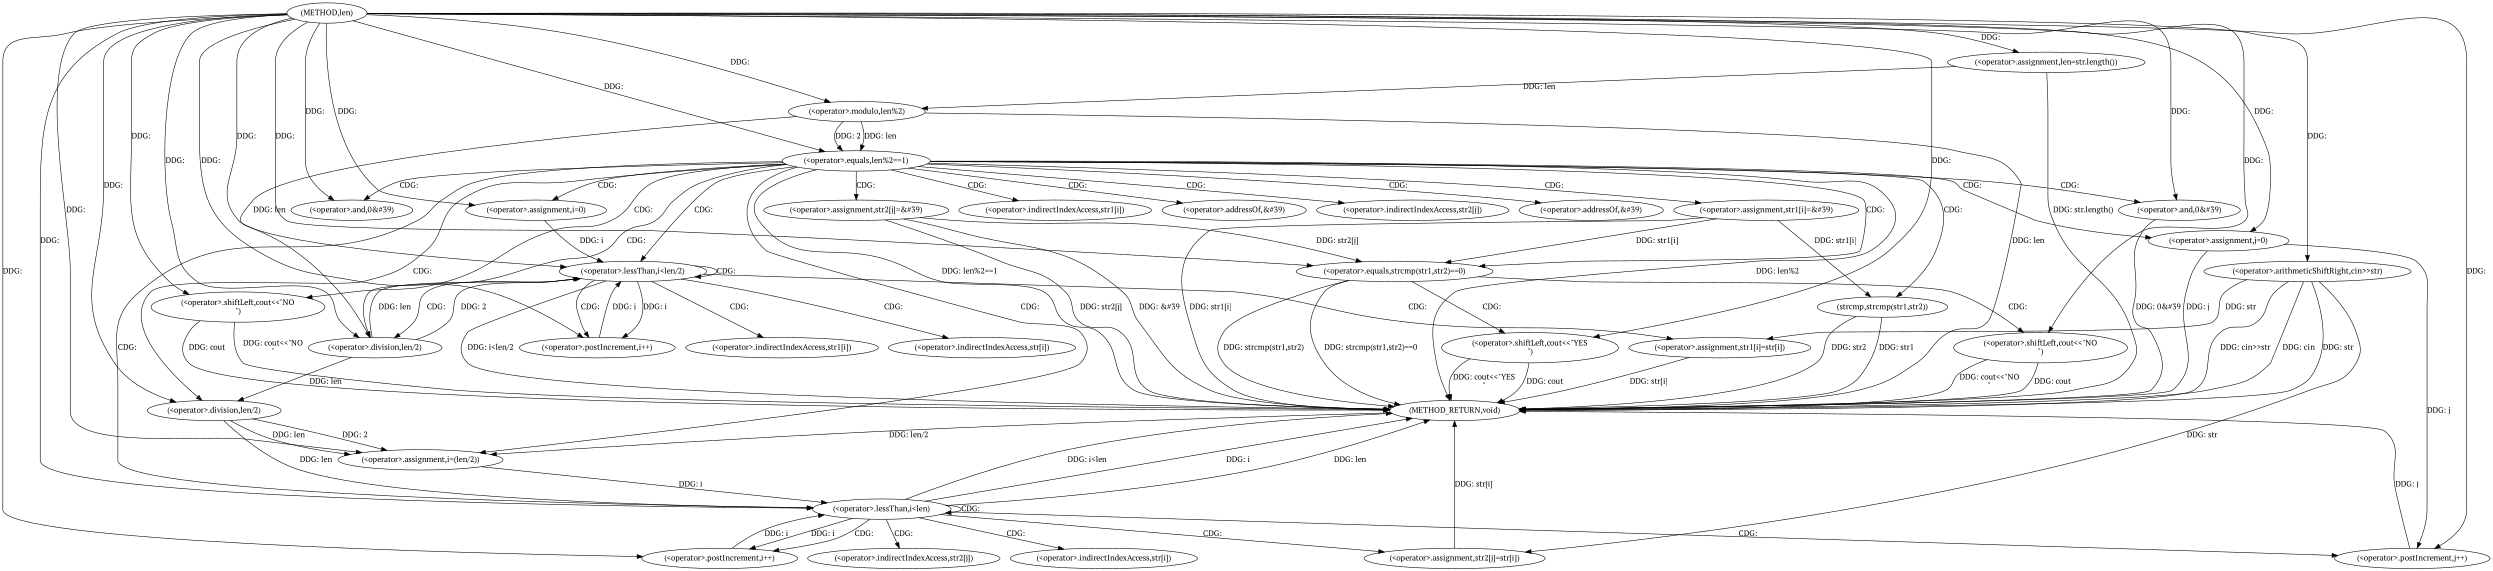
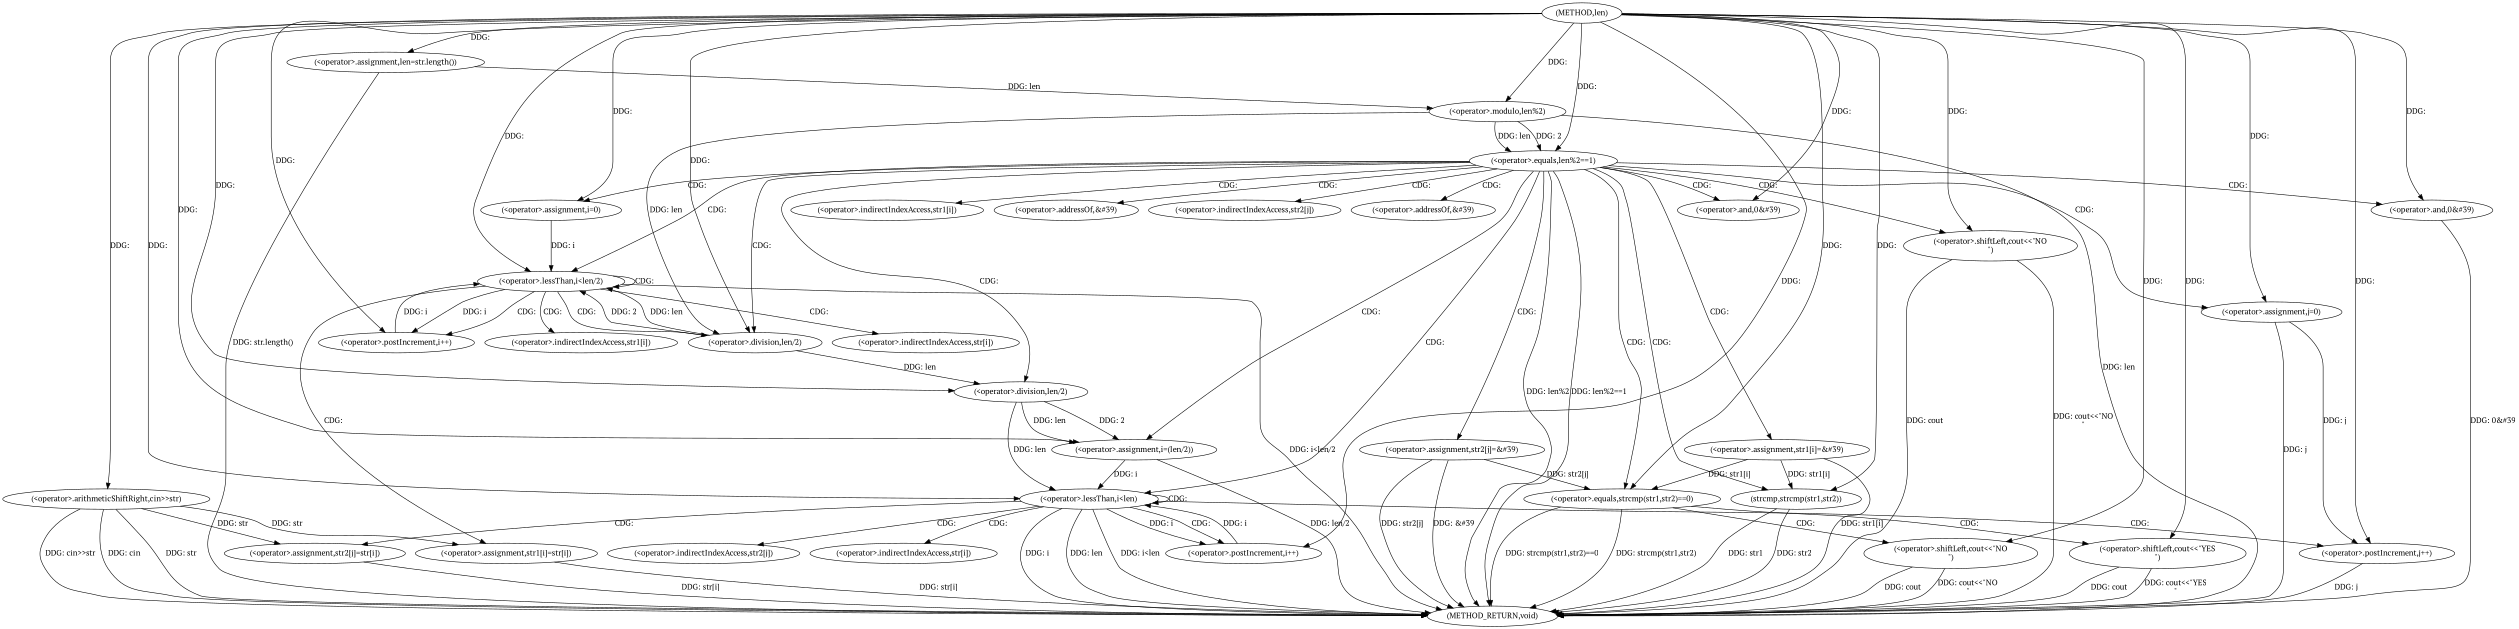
edge "(METHOD,len)" -> "(strcmp,strcmp(str1,str2))": added, label "DDG:"
edge "(METHOD_RETURN,void)" -> "(<operator>.assignment,i=(len/2))": reversed
